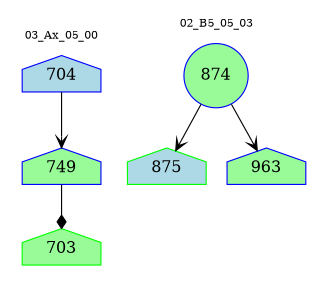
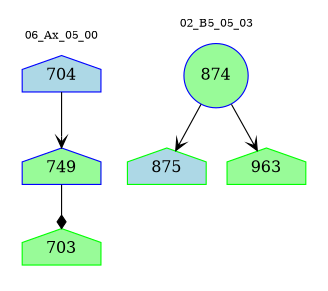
cluster "03_Ax_05_00": label "03_Ax_05_00" -> "06_Ax_05_00"
node "963": color blue -> green
